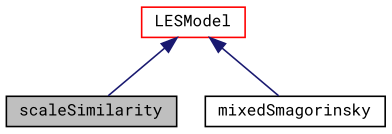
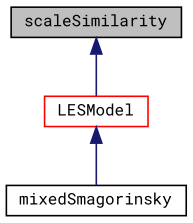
edge "scaleSimilarity" -> "LESModel": reversed
